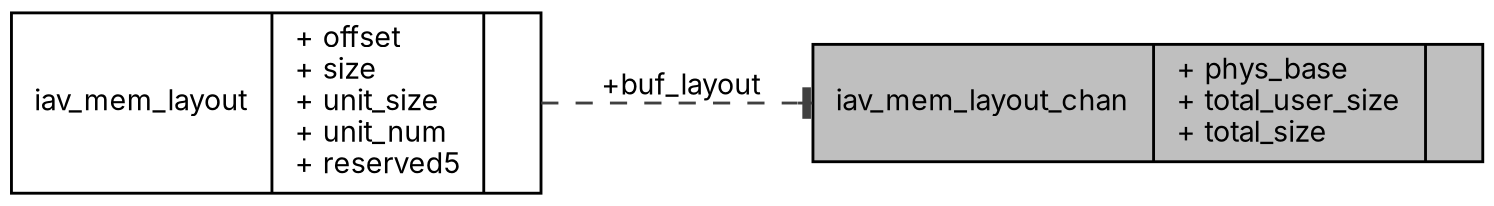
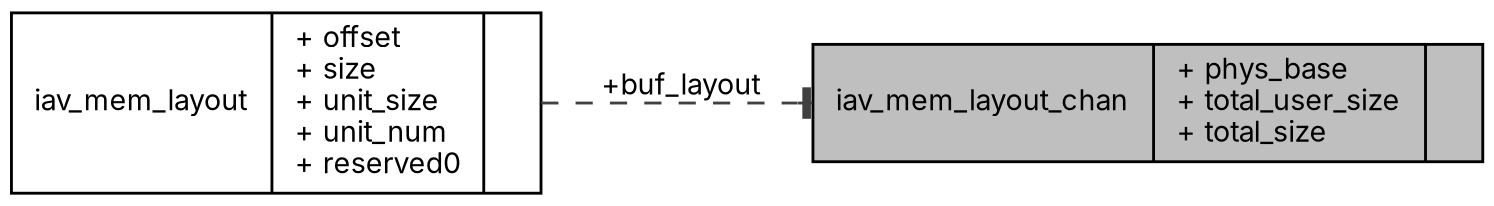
node "iav_mem_layout": text "+ reserved5" -> "+ reserved0"
